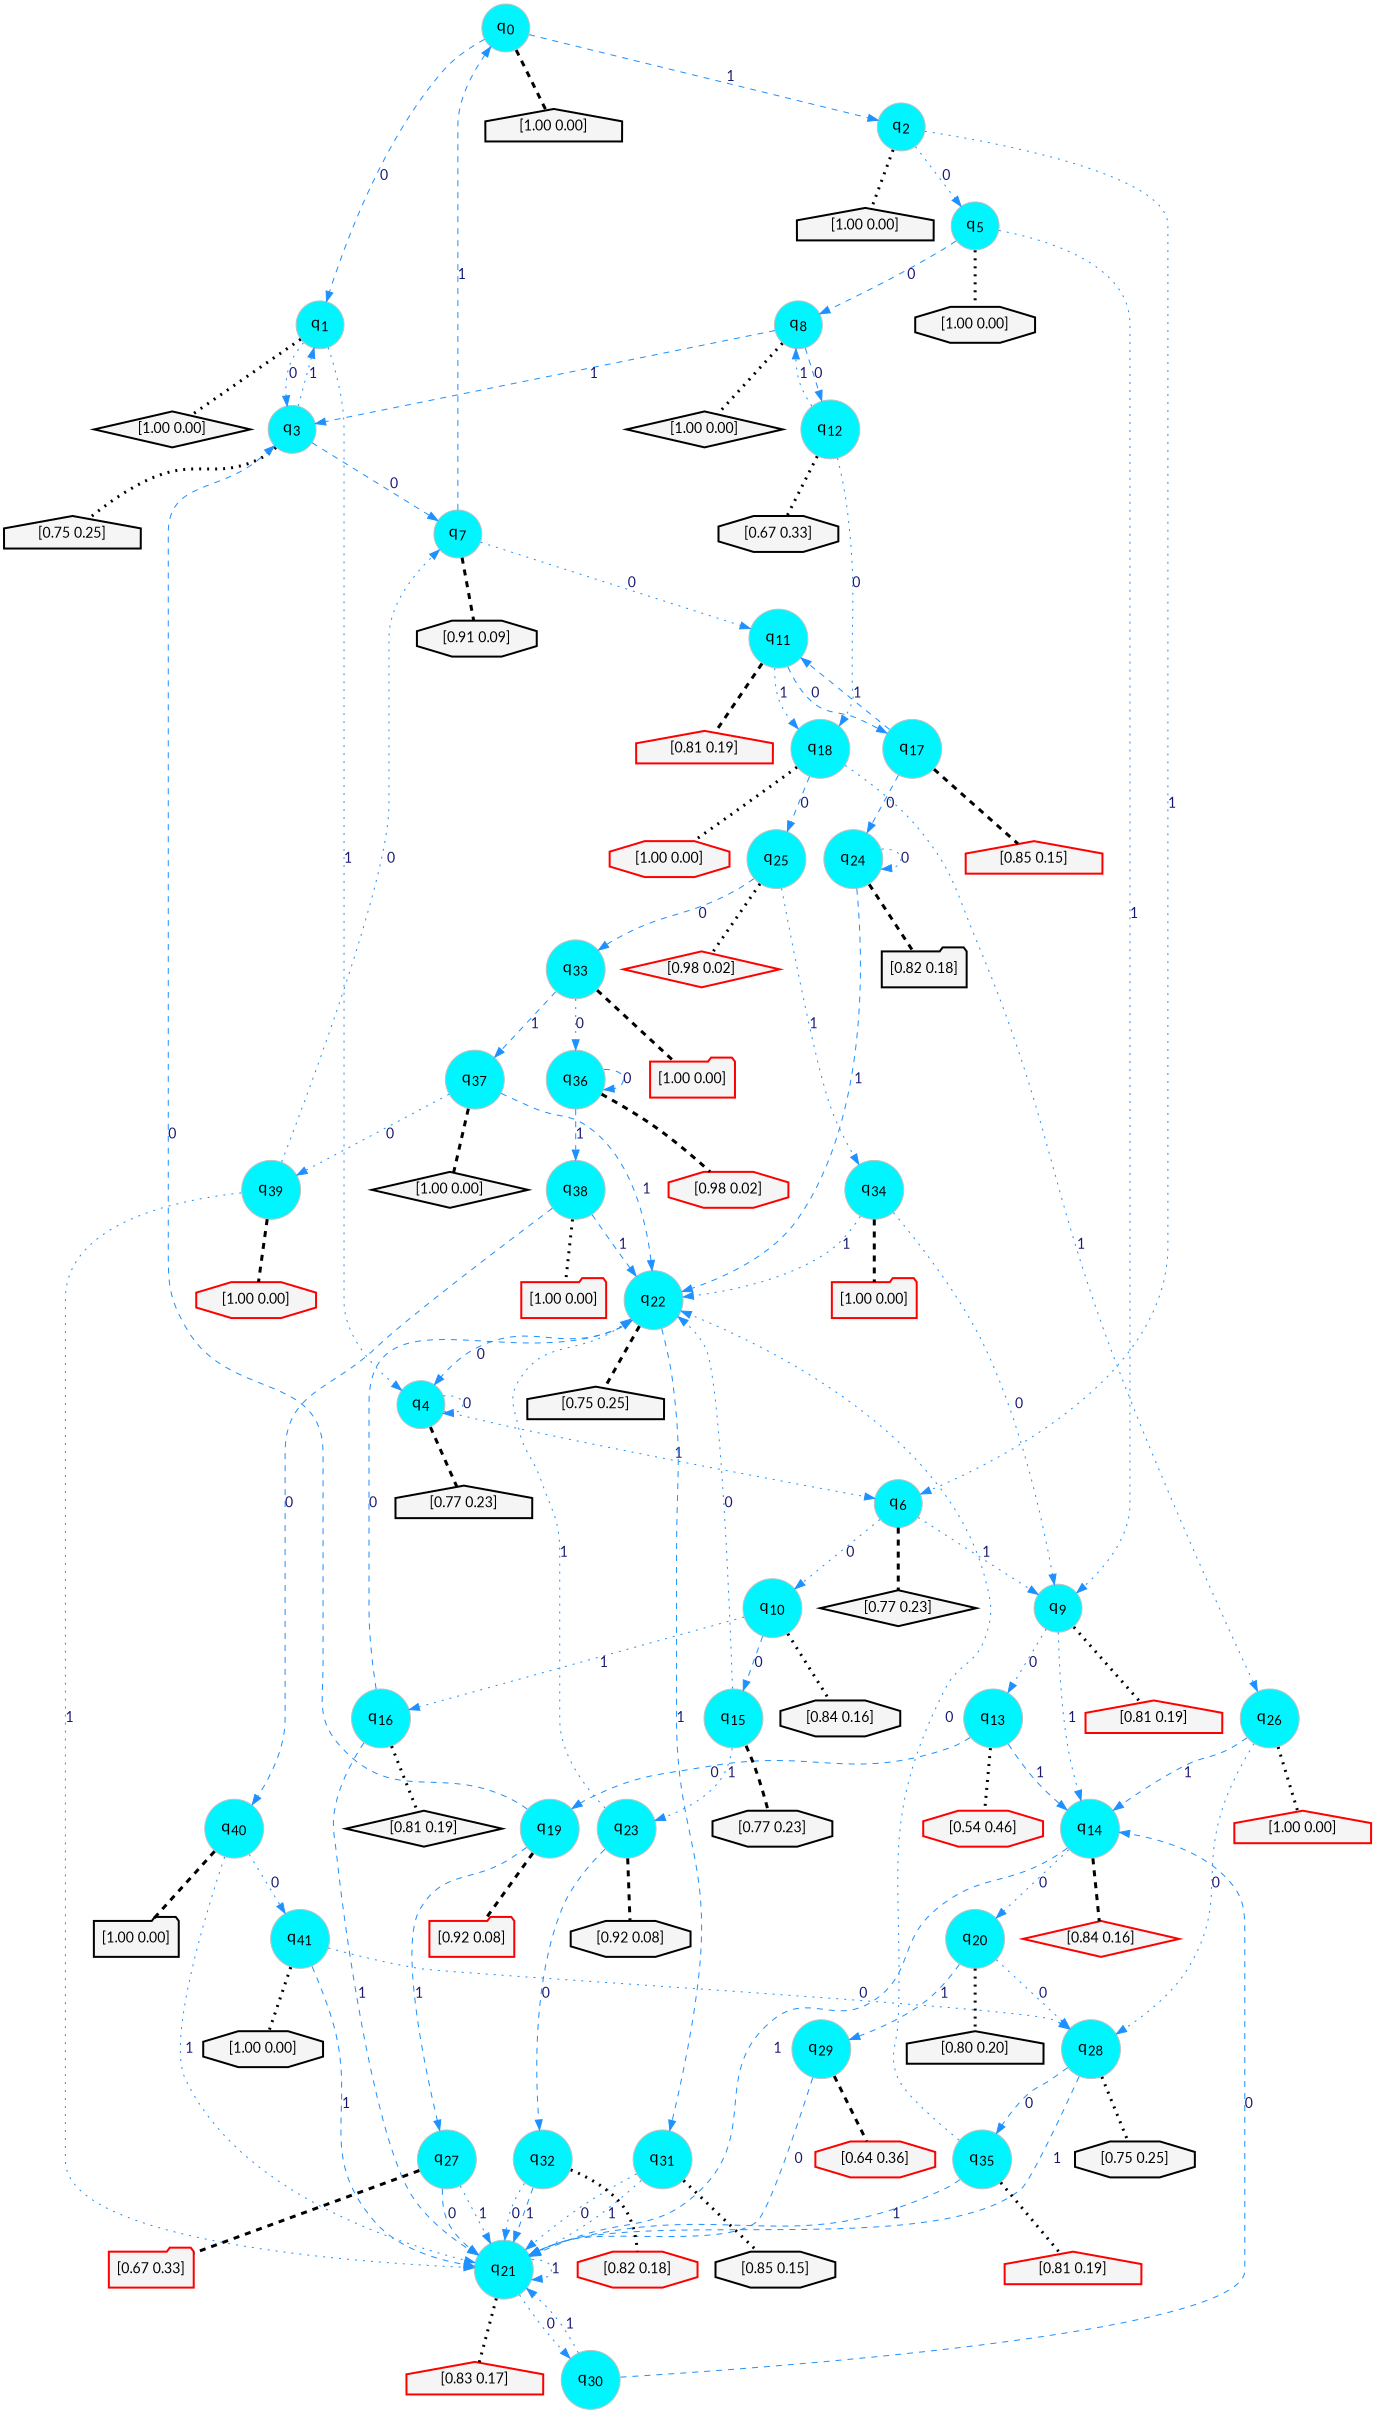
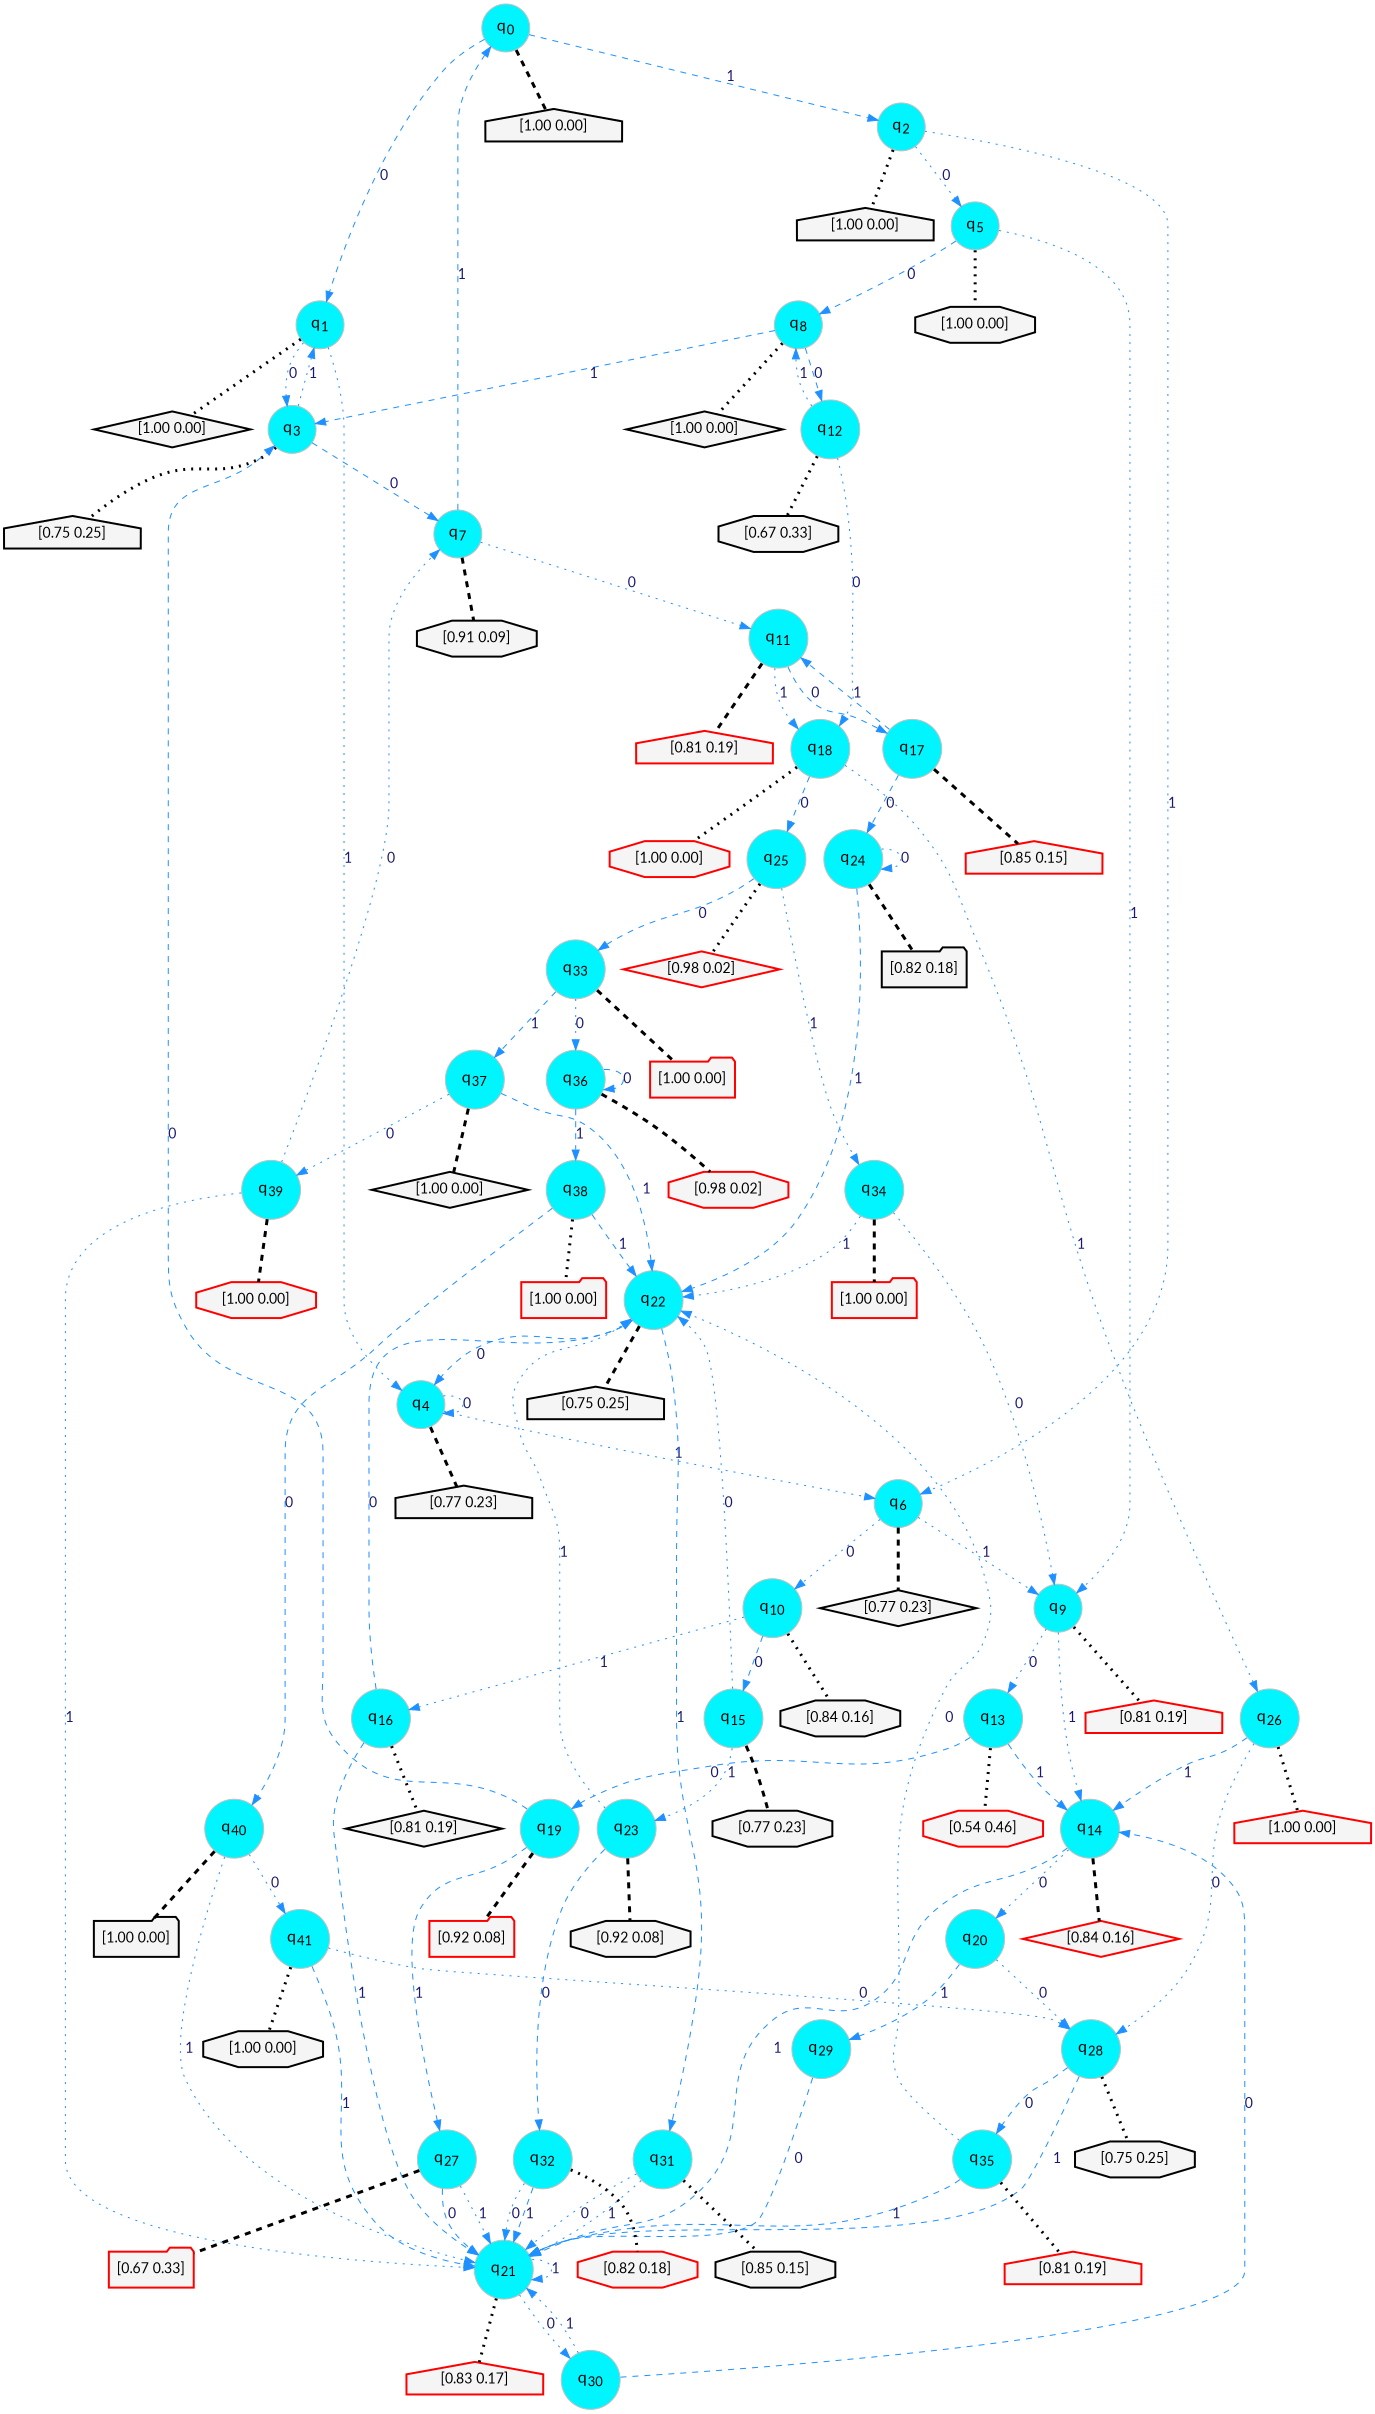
node "[0.80 0.20]": removed
node "[0.64 0.36]": removed
